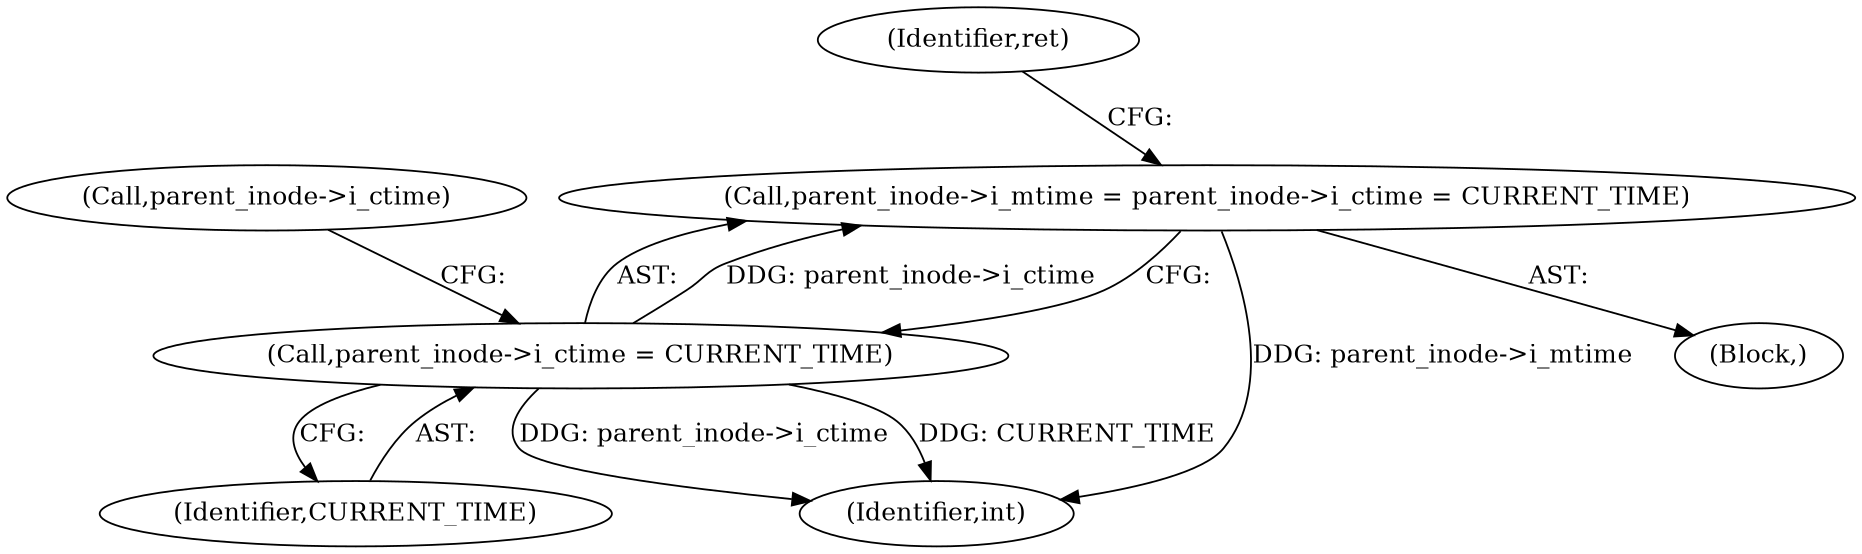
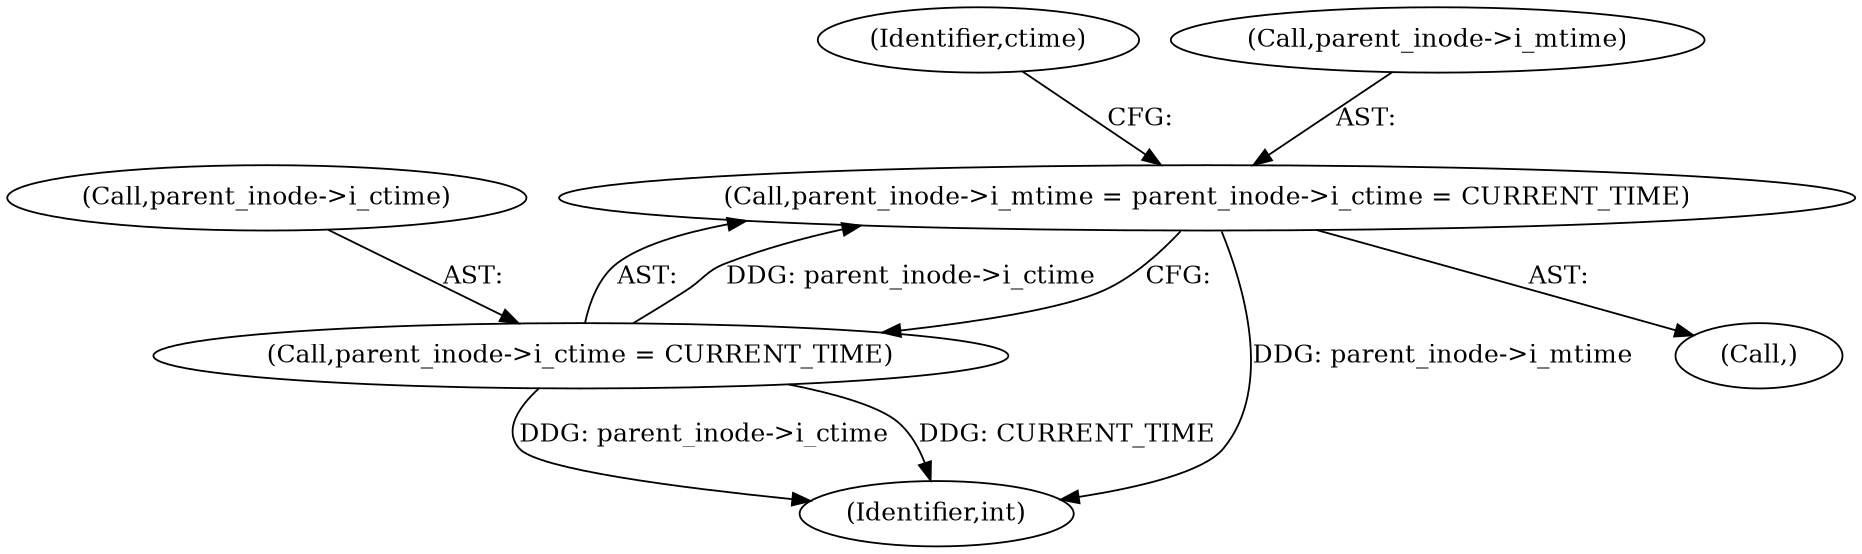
node "(Identifier,ret)": label "(Identifier,ret)" -> "(Identifier,ctime)"
node "(Call,parent_inode->i_mtime)": added
edge "(Call,parent_inode->i_ctime)" -> "(Call,parent_inode->i_ctime = CURRENT_TIME)": label "CFG: " -> "AST: "
node "(Block,)": label "(Block,)" -> "(Call,)"
node "(Identifier,CURRENT_TIME)": removed
